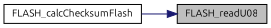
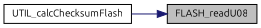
node "FLASH_calcChecksumFlash": label "FLASH_calcChecksumFlash" -> "UTIL_calcChecksumFlash"
